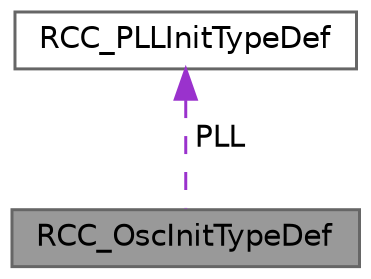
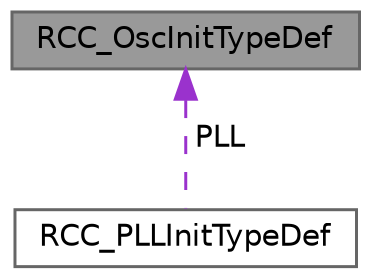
edge "RCC_OscInitTypeDef" -> "RCC_PLLInitTypeDef": reversed
